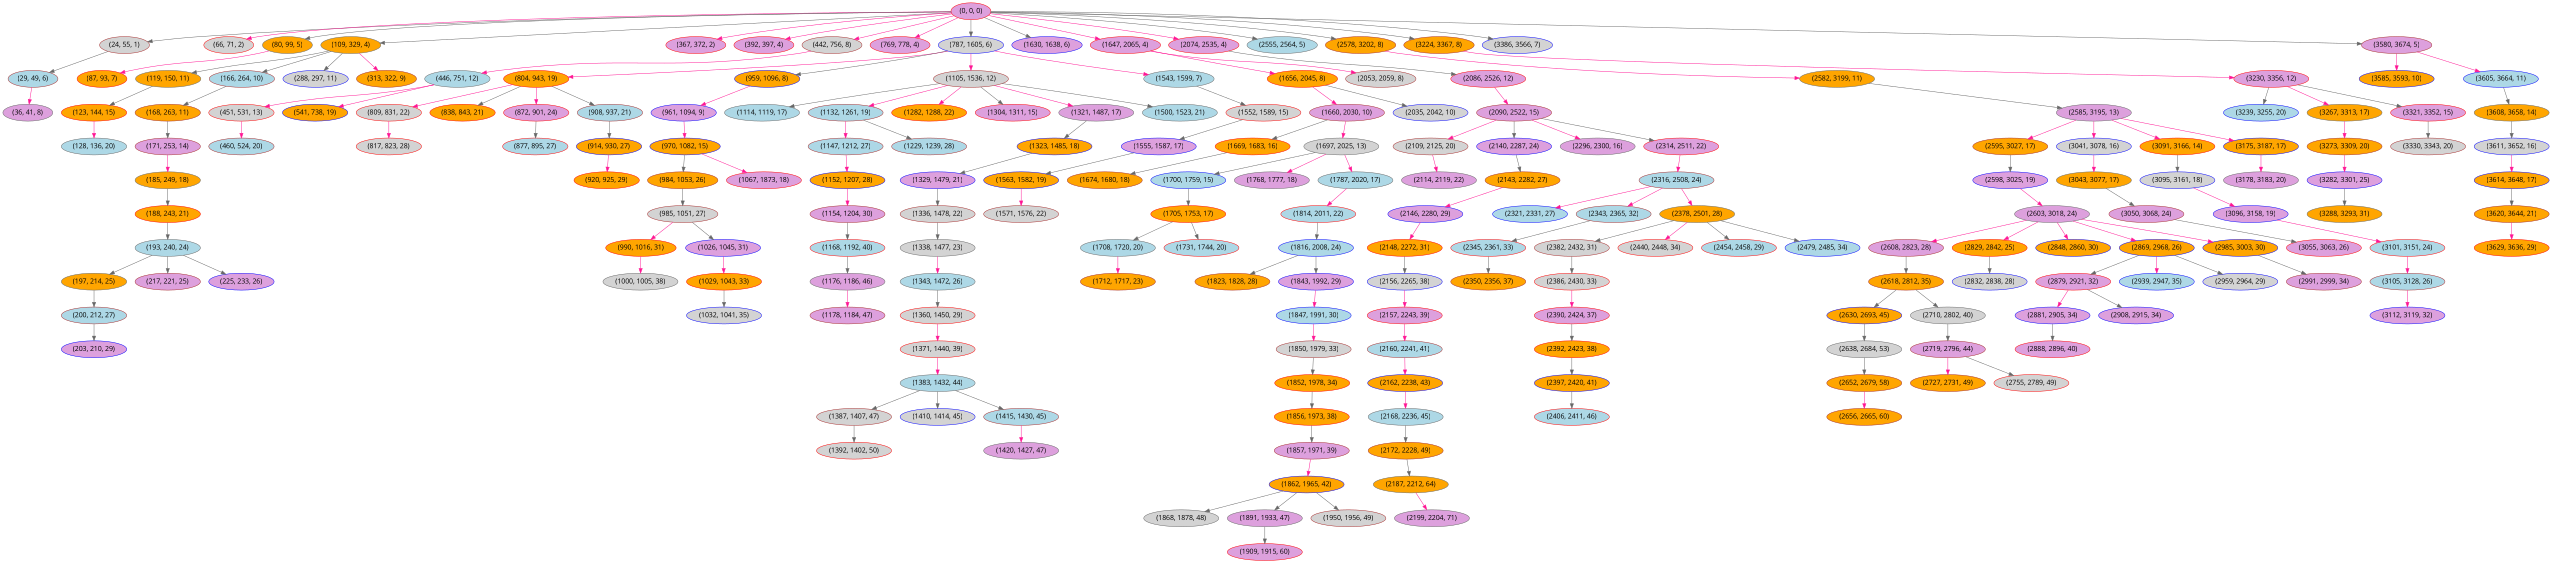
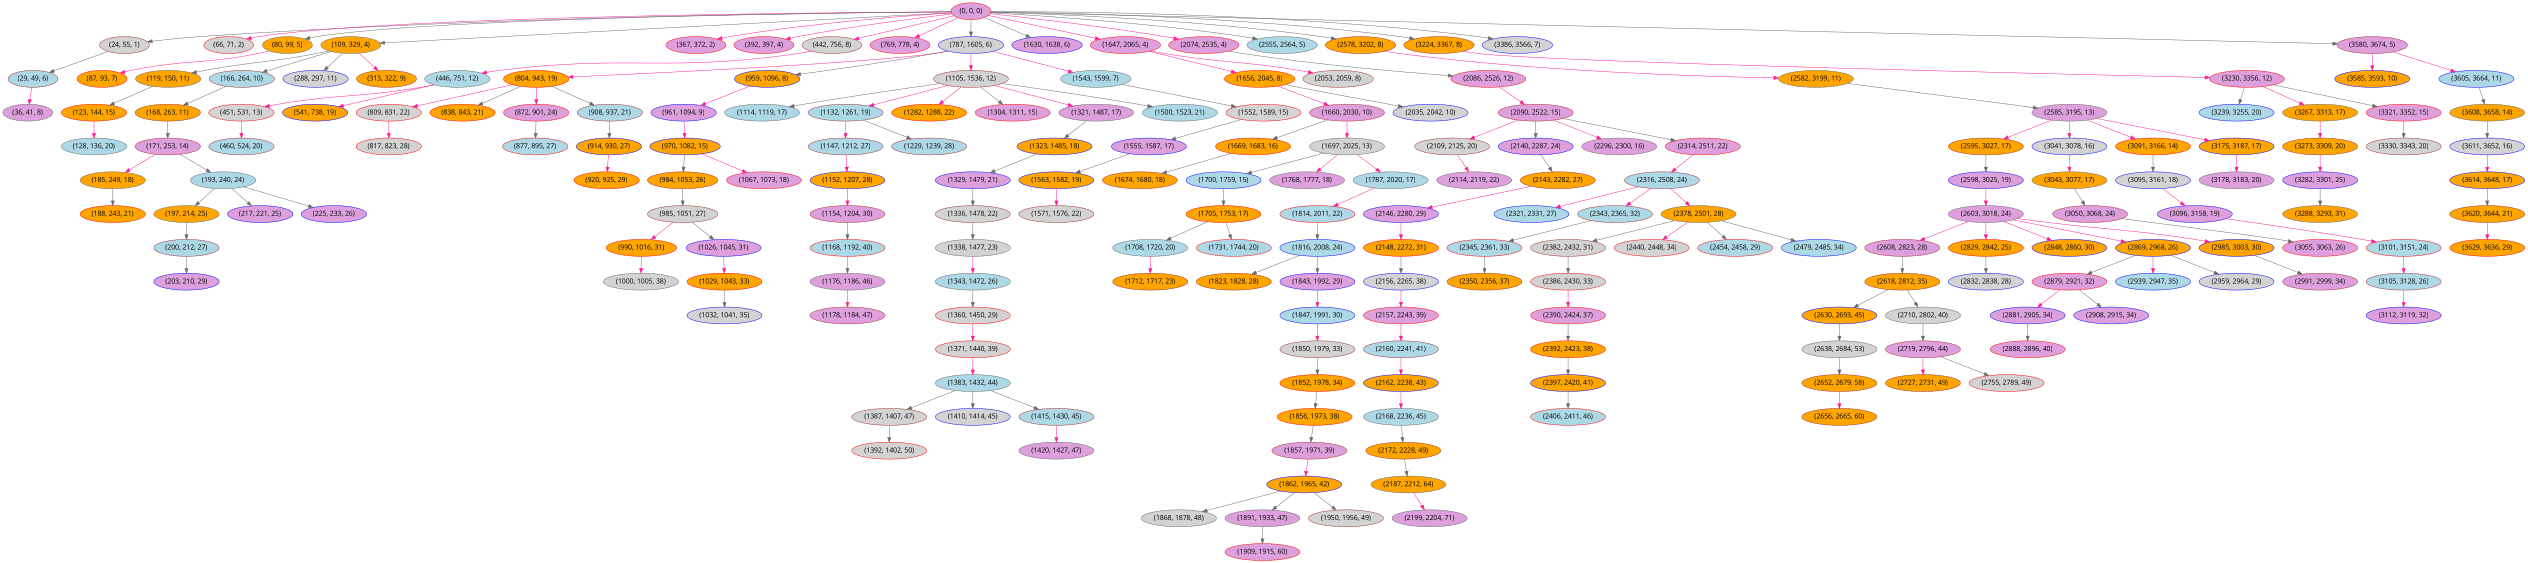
node "(1067, 1873, 18)": label "(1067, 1873, 18)" -> "(1067, 1073, 18)"
edge "(188, 243, 21)" -> "(193, 240, 24)": now "(171, 253, 14)" -> "(193, 240, 24)"
node "(217, 221, 25)": color brown -> blue
